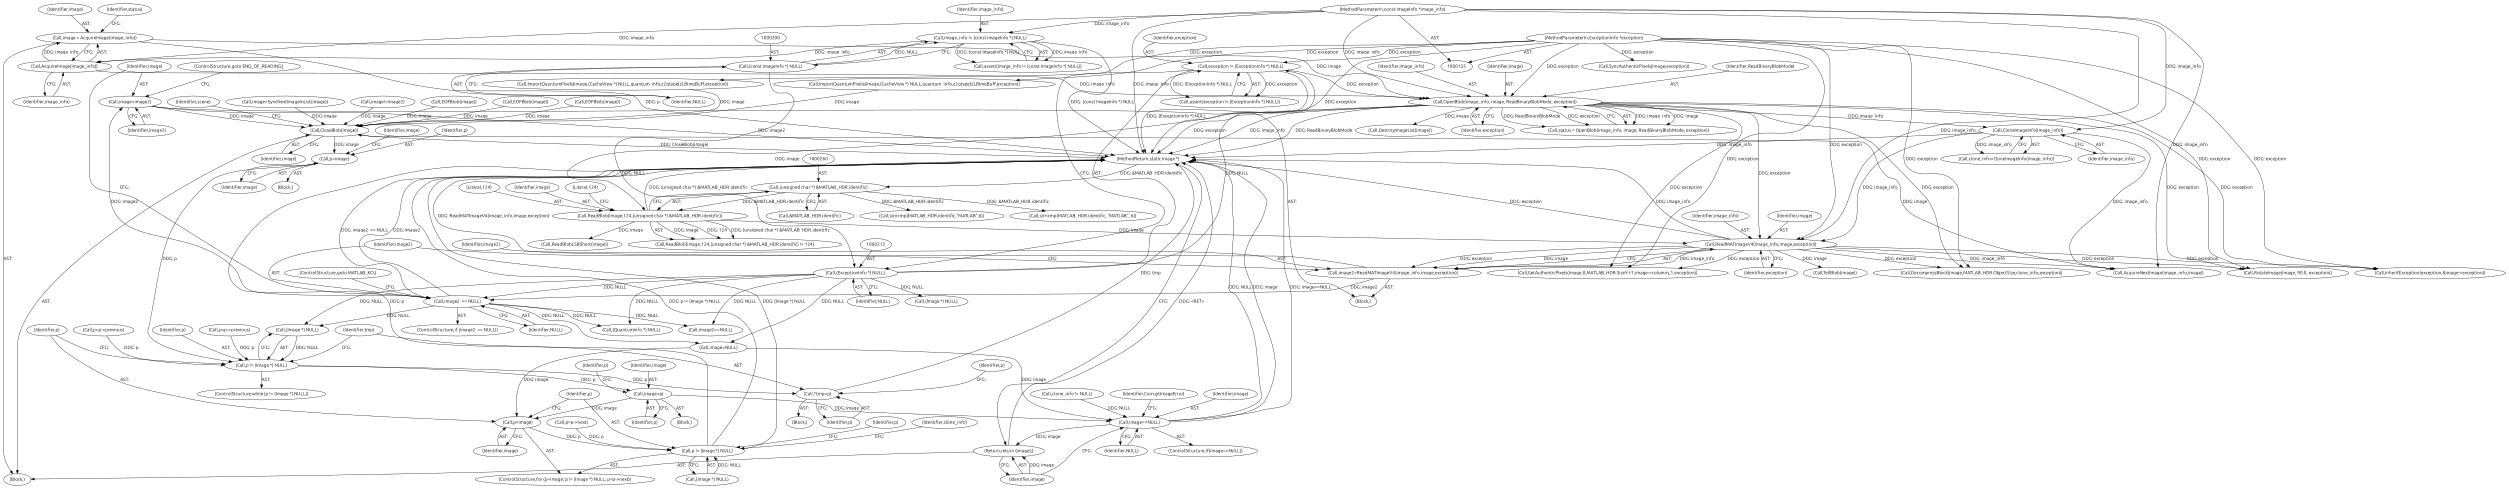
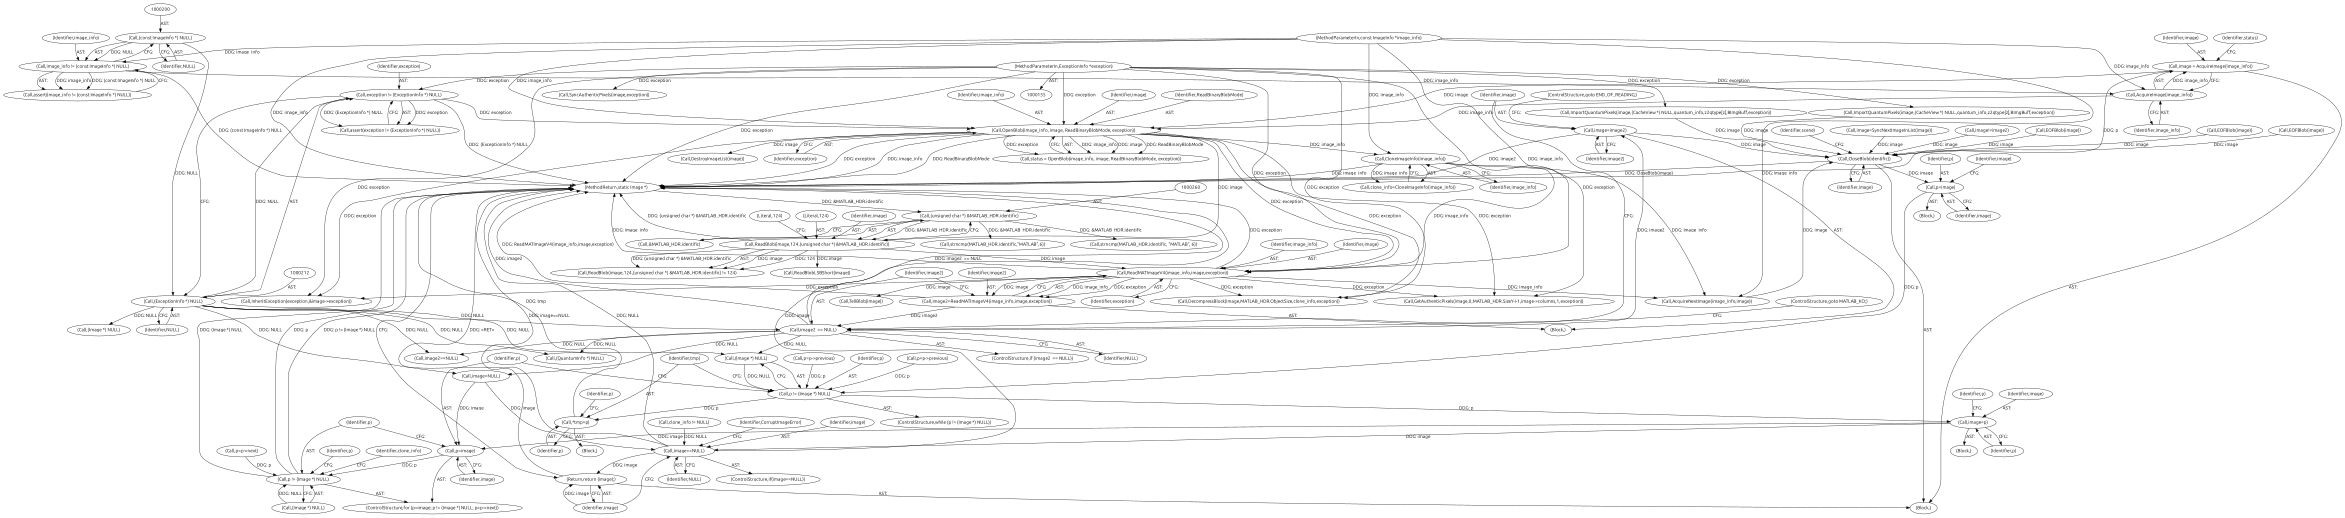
edge "(MethodParameterIn,const ImageInfo *image_info)" -> "1000155": removed, label "AST:"
node "(Call,CloseBlob(image))": label "(Call,CloseBlob(image))" -> "(Call,CloseBlob(identific))"
node "(Call,RotateImage(image, 90.0, exception))": removed
